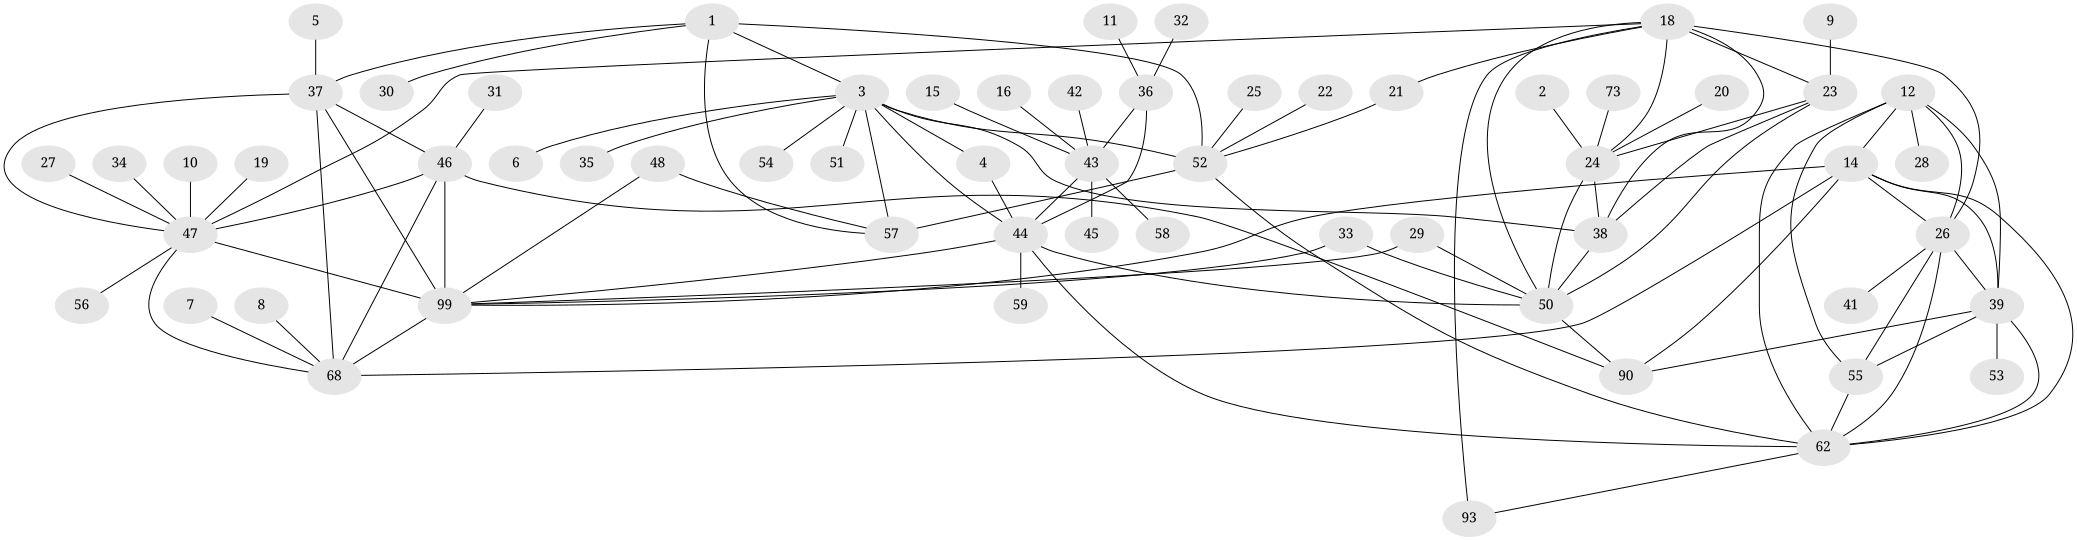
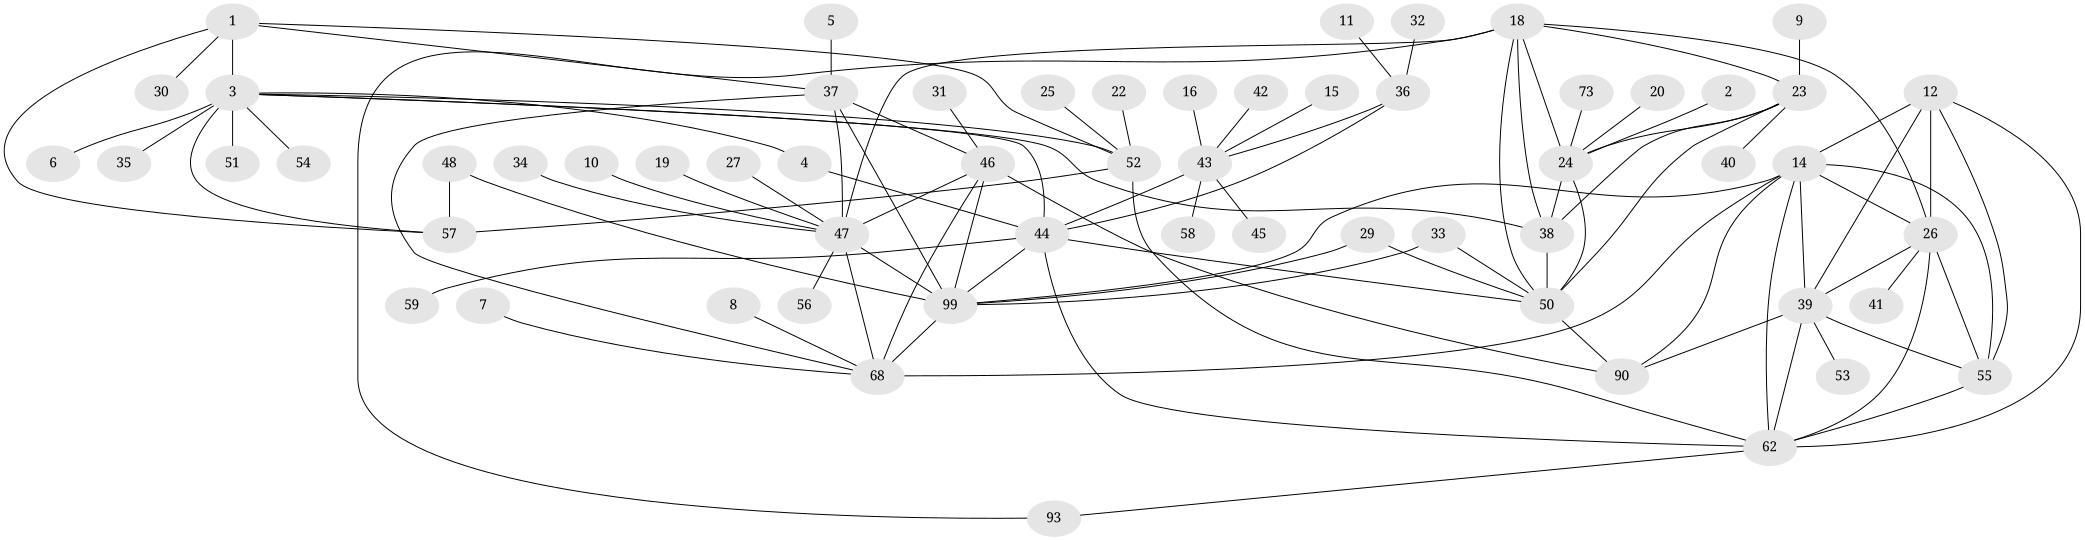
node "21": removed
node "40": added
node "28": removed
edge "14" -- "55": added
